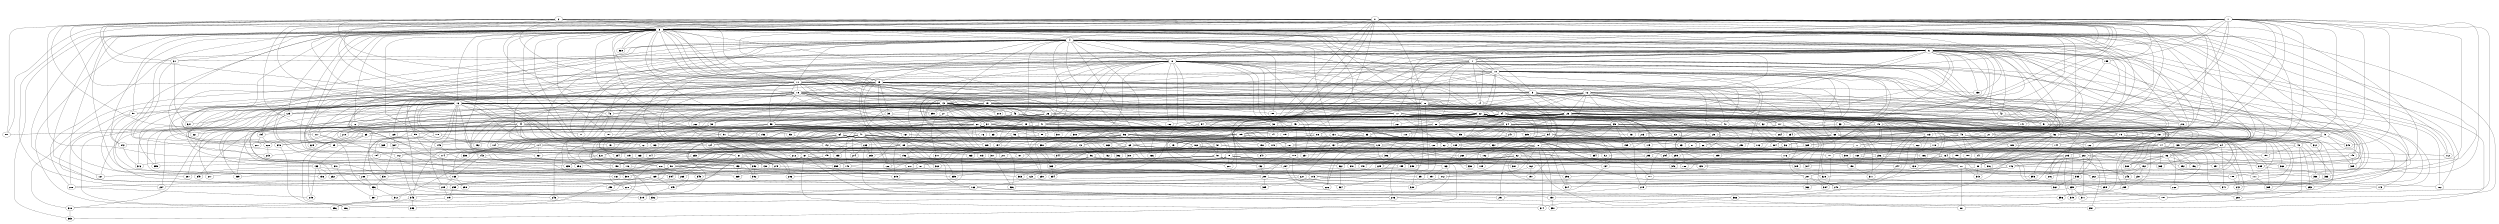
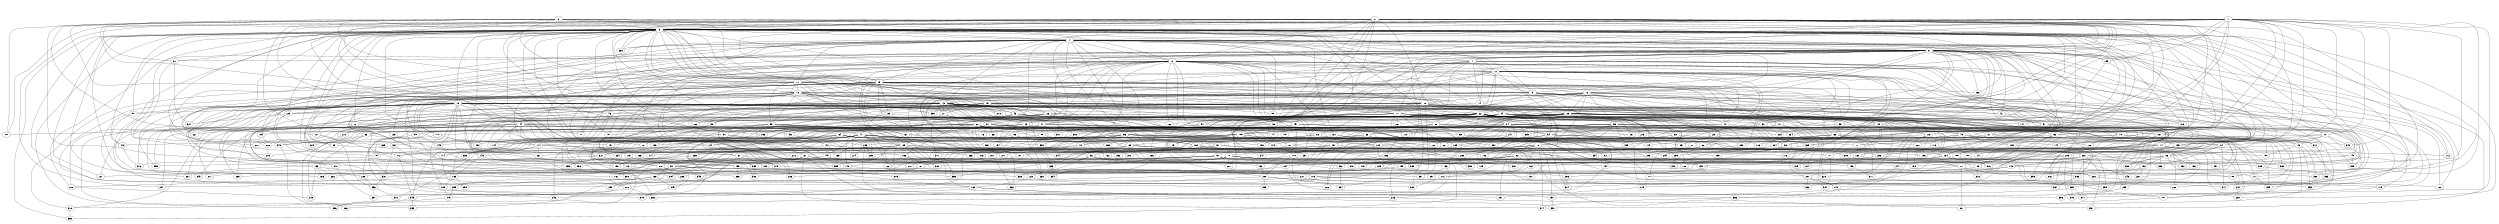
edge "8" -- "54": now "45" -- "54"
